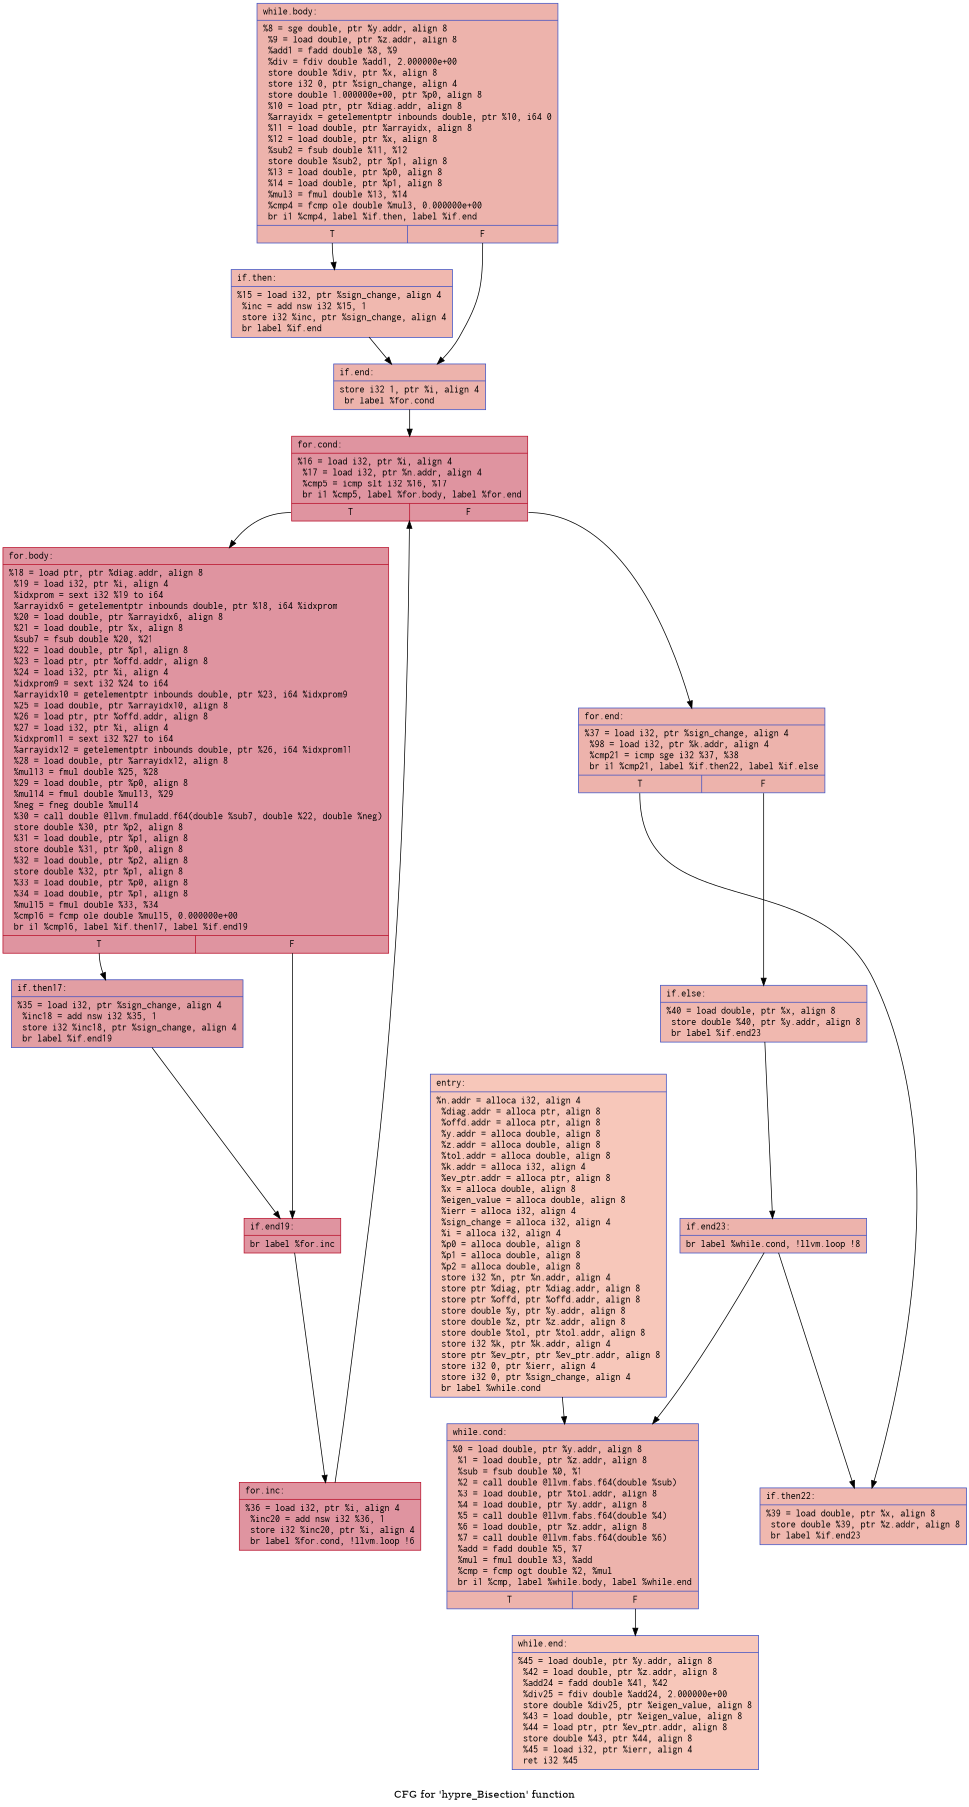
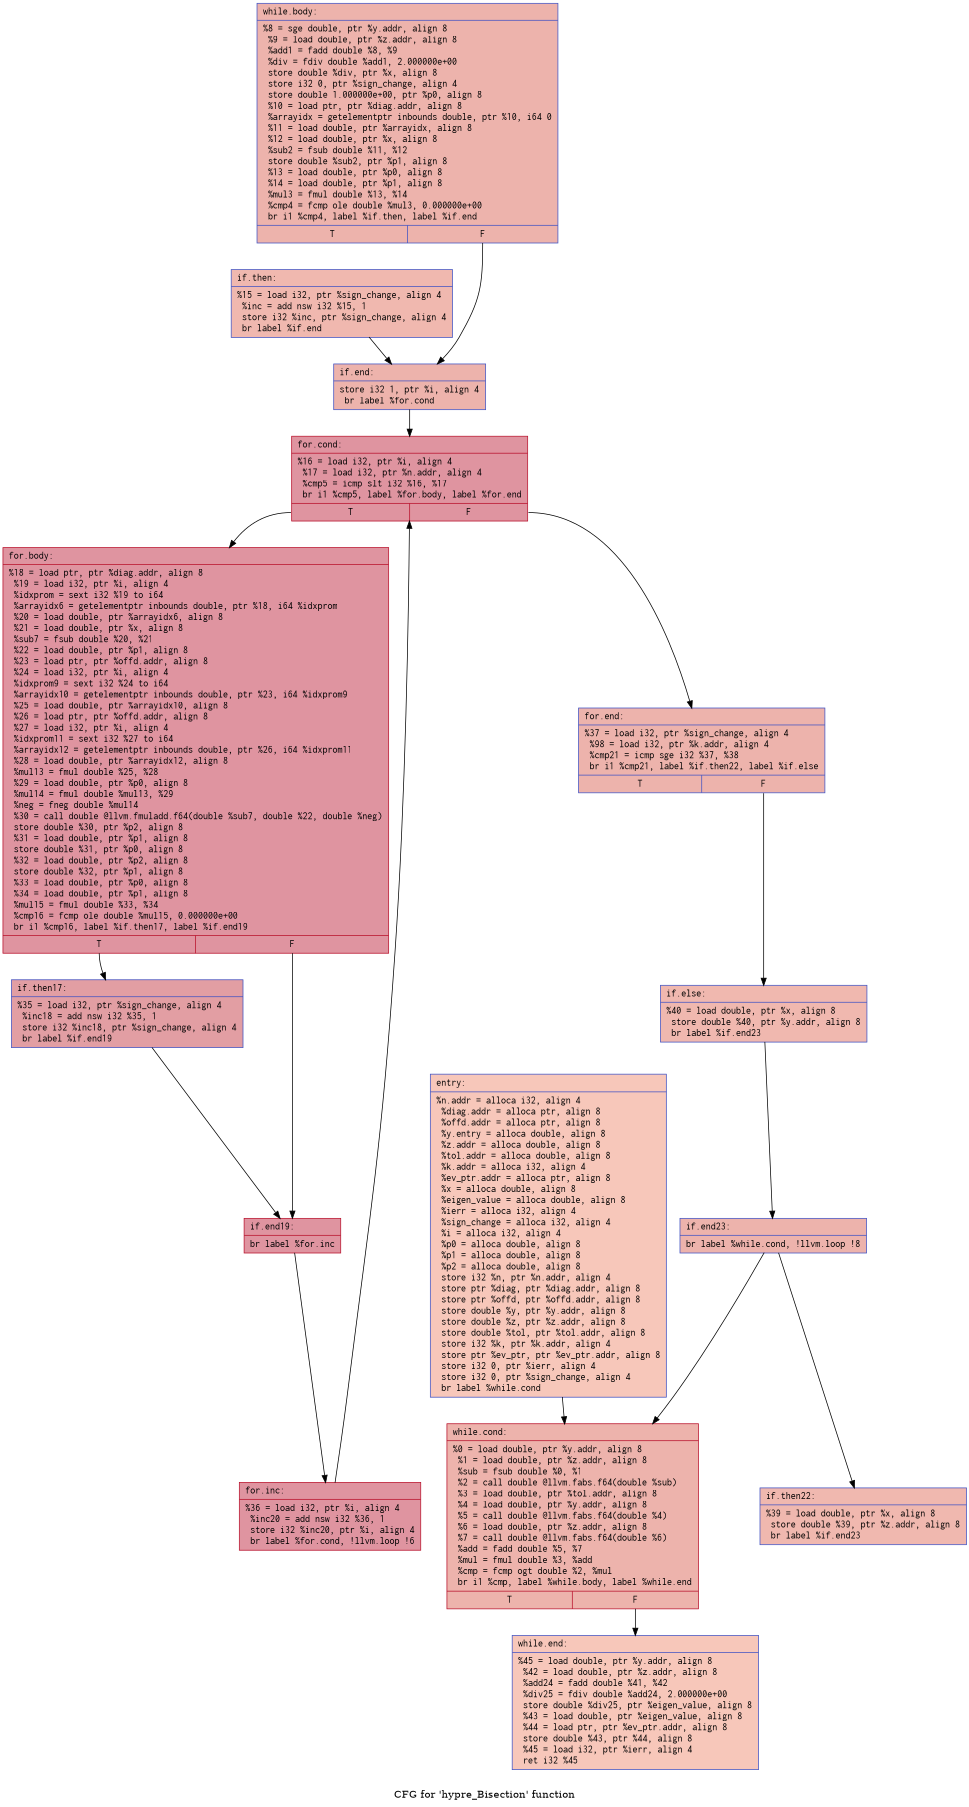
edge "while.body:" -> "if.then:": removed
edge "for.end:" -> "if.then22:": removed
node "entry:": text "%y.addr = alloca double, align 8" -> "%y.entry = alloca double, align 8"
node "while.cond:": color #3d50c3ff -> #b70d28ff
